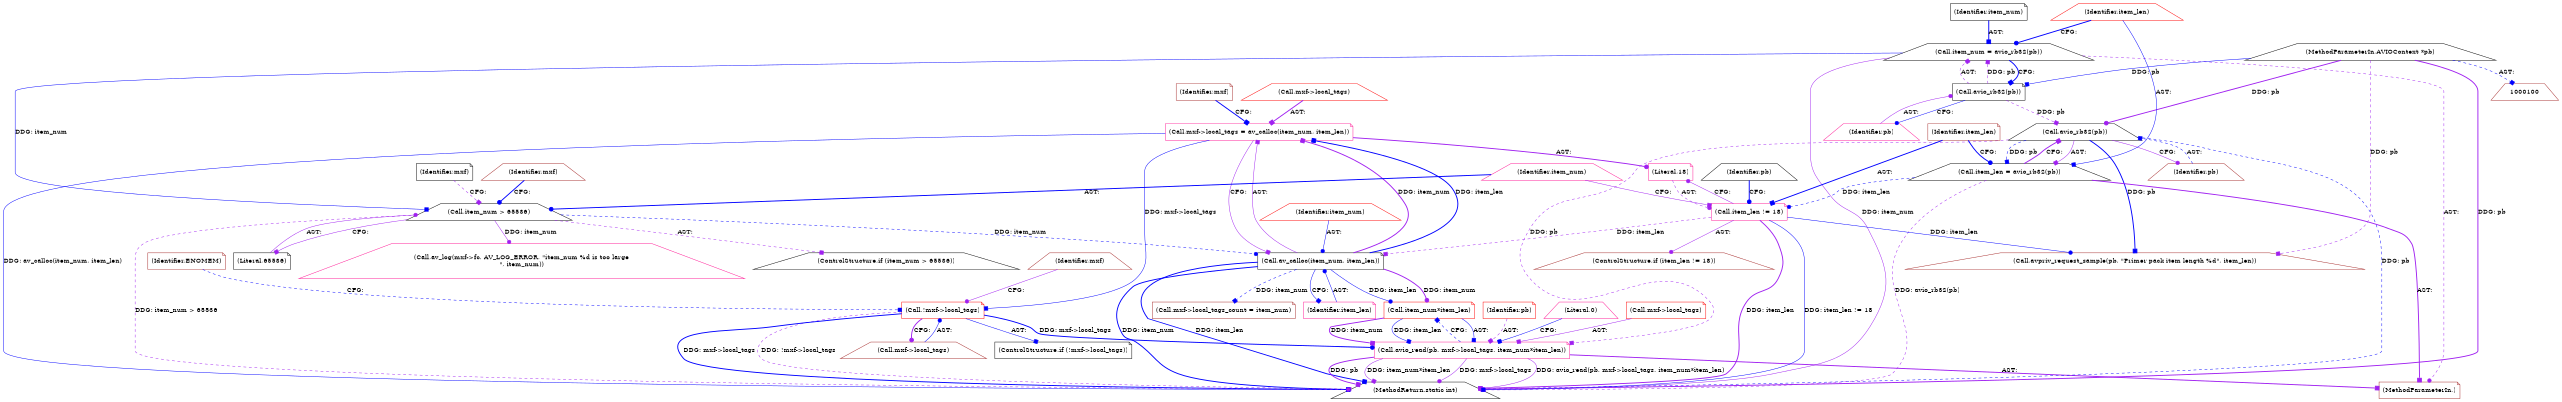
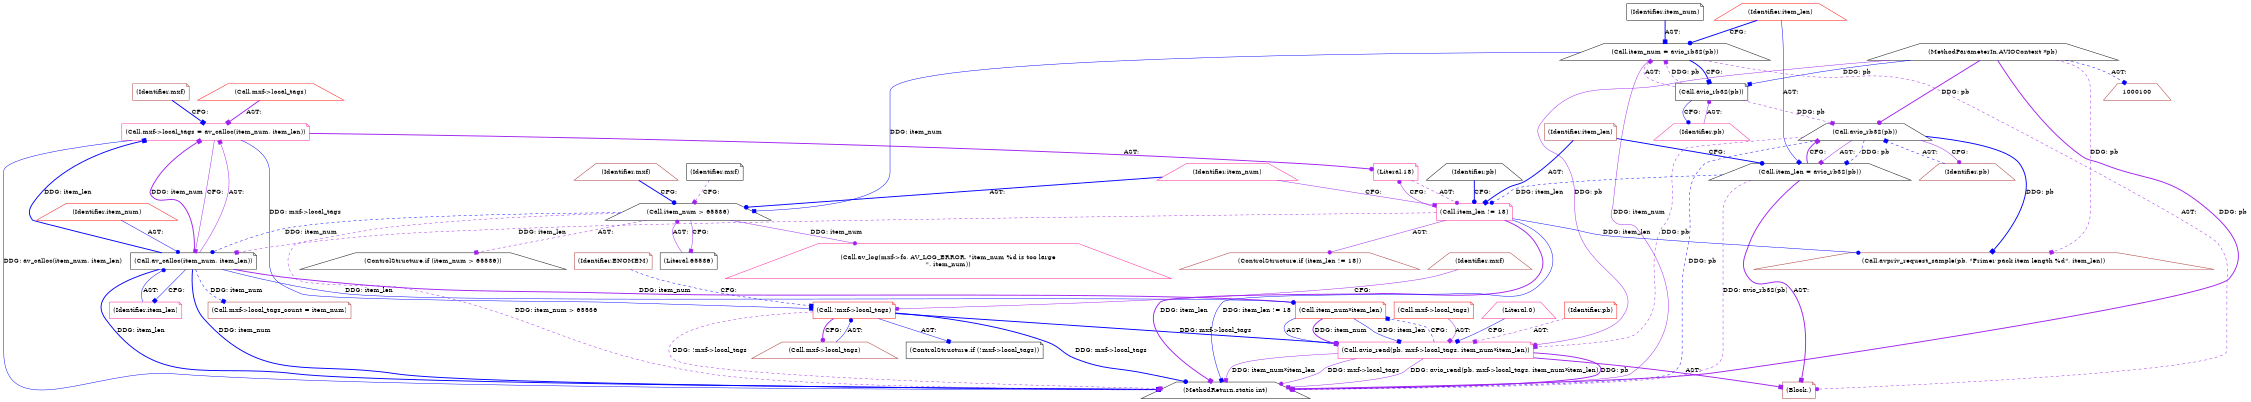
edge "(MethodParameterIn,AVIOContext *pb)" -> "(Call,avio_read(pb, mxf->local_tags, item_num*item_len))": added, label "DDG: pb"
node "(MethodParameterIn,)": label "(MethodParameterIn,)" -> "(Block,)"
